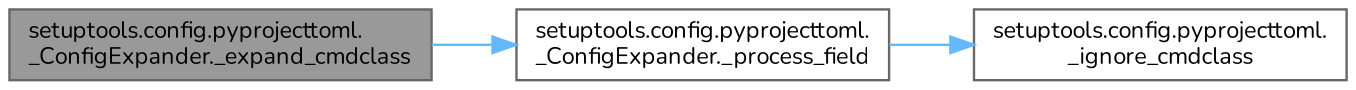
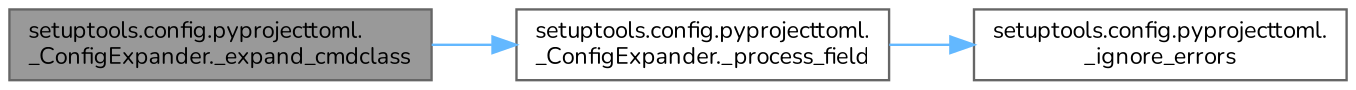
node "setuptools.config.pyprojecttoml. _ignore_cmdclass": label "setuptools.config.pyprojecttoml. _ignore_cmdclass" -> "setuptools.config.pyprojecttoml. _ignore_errors"
